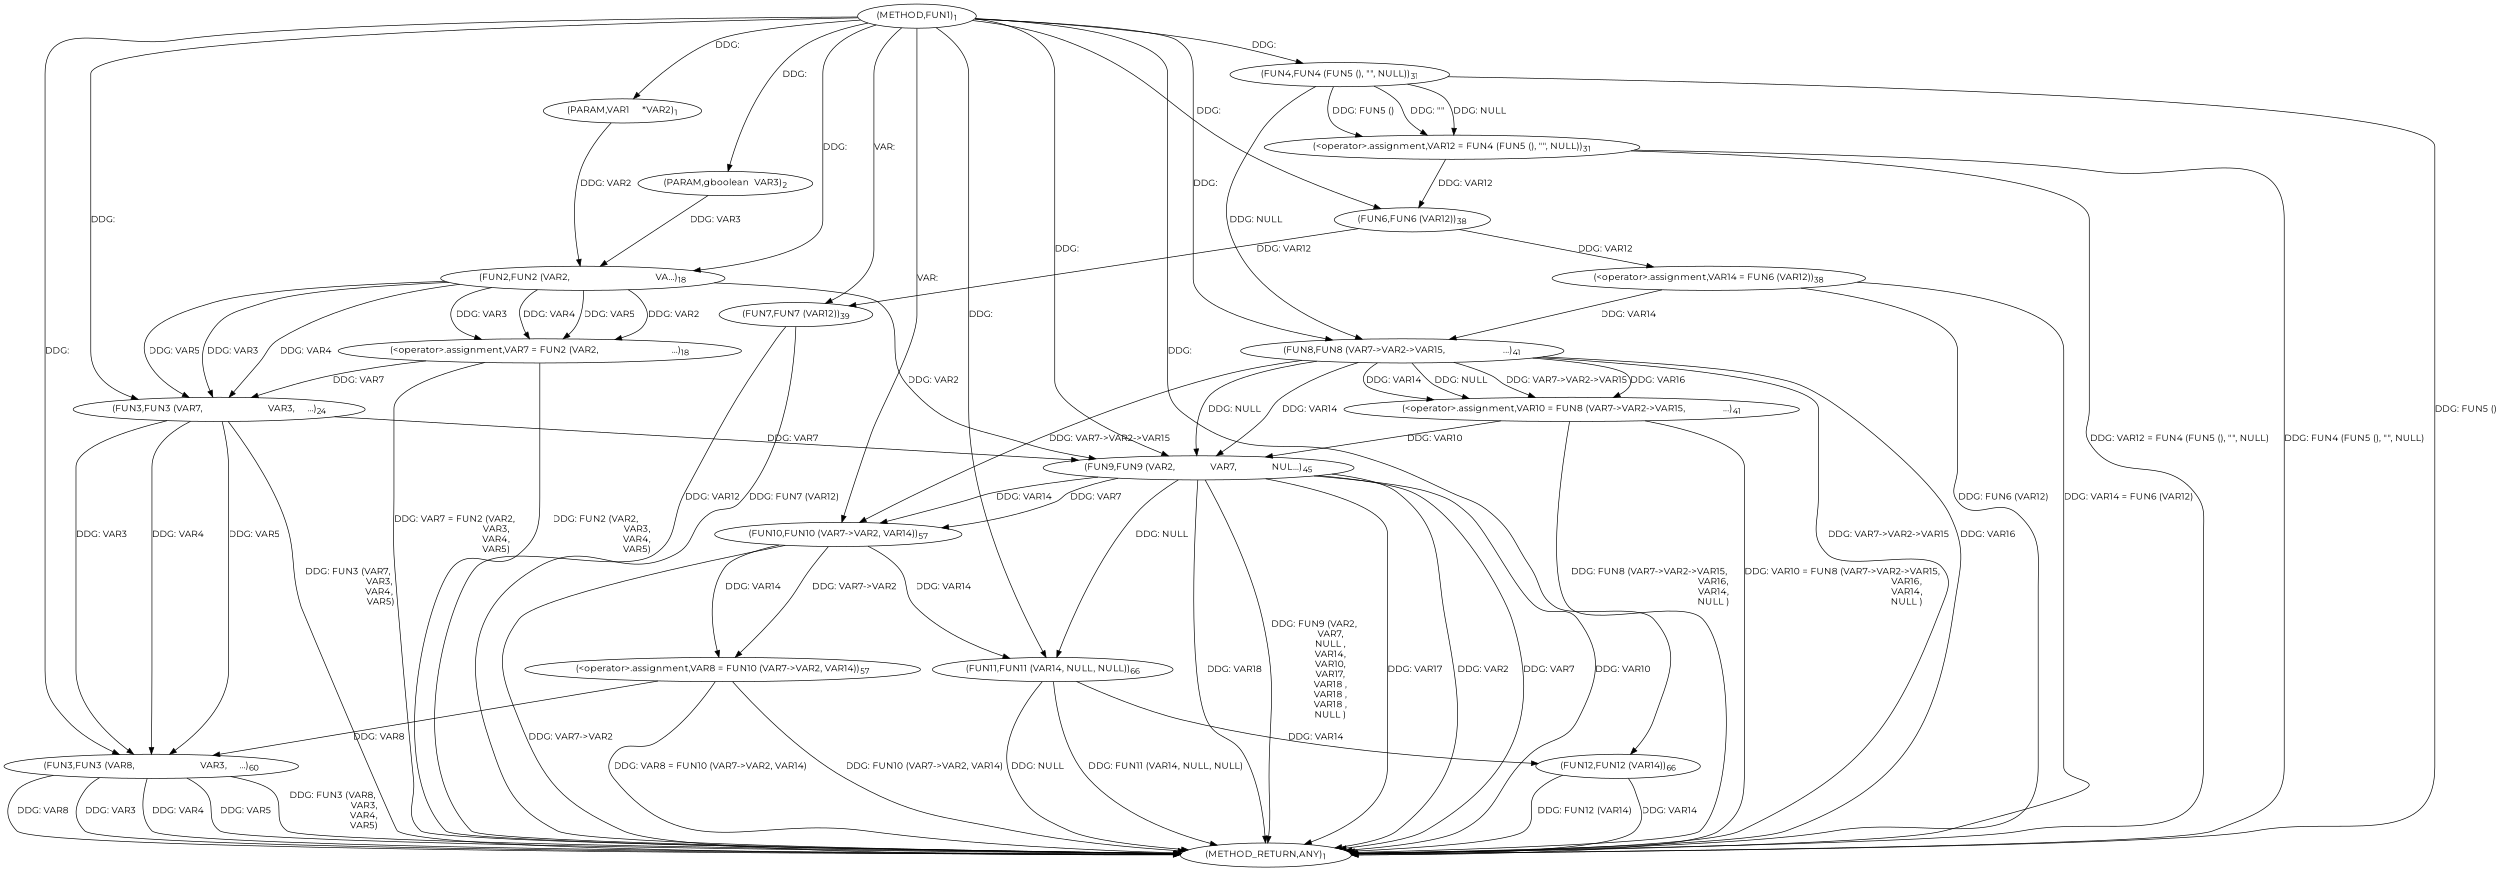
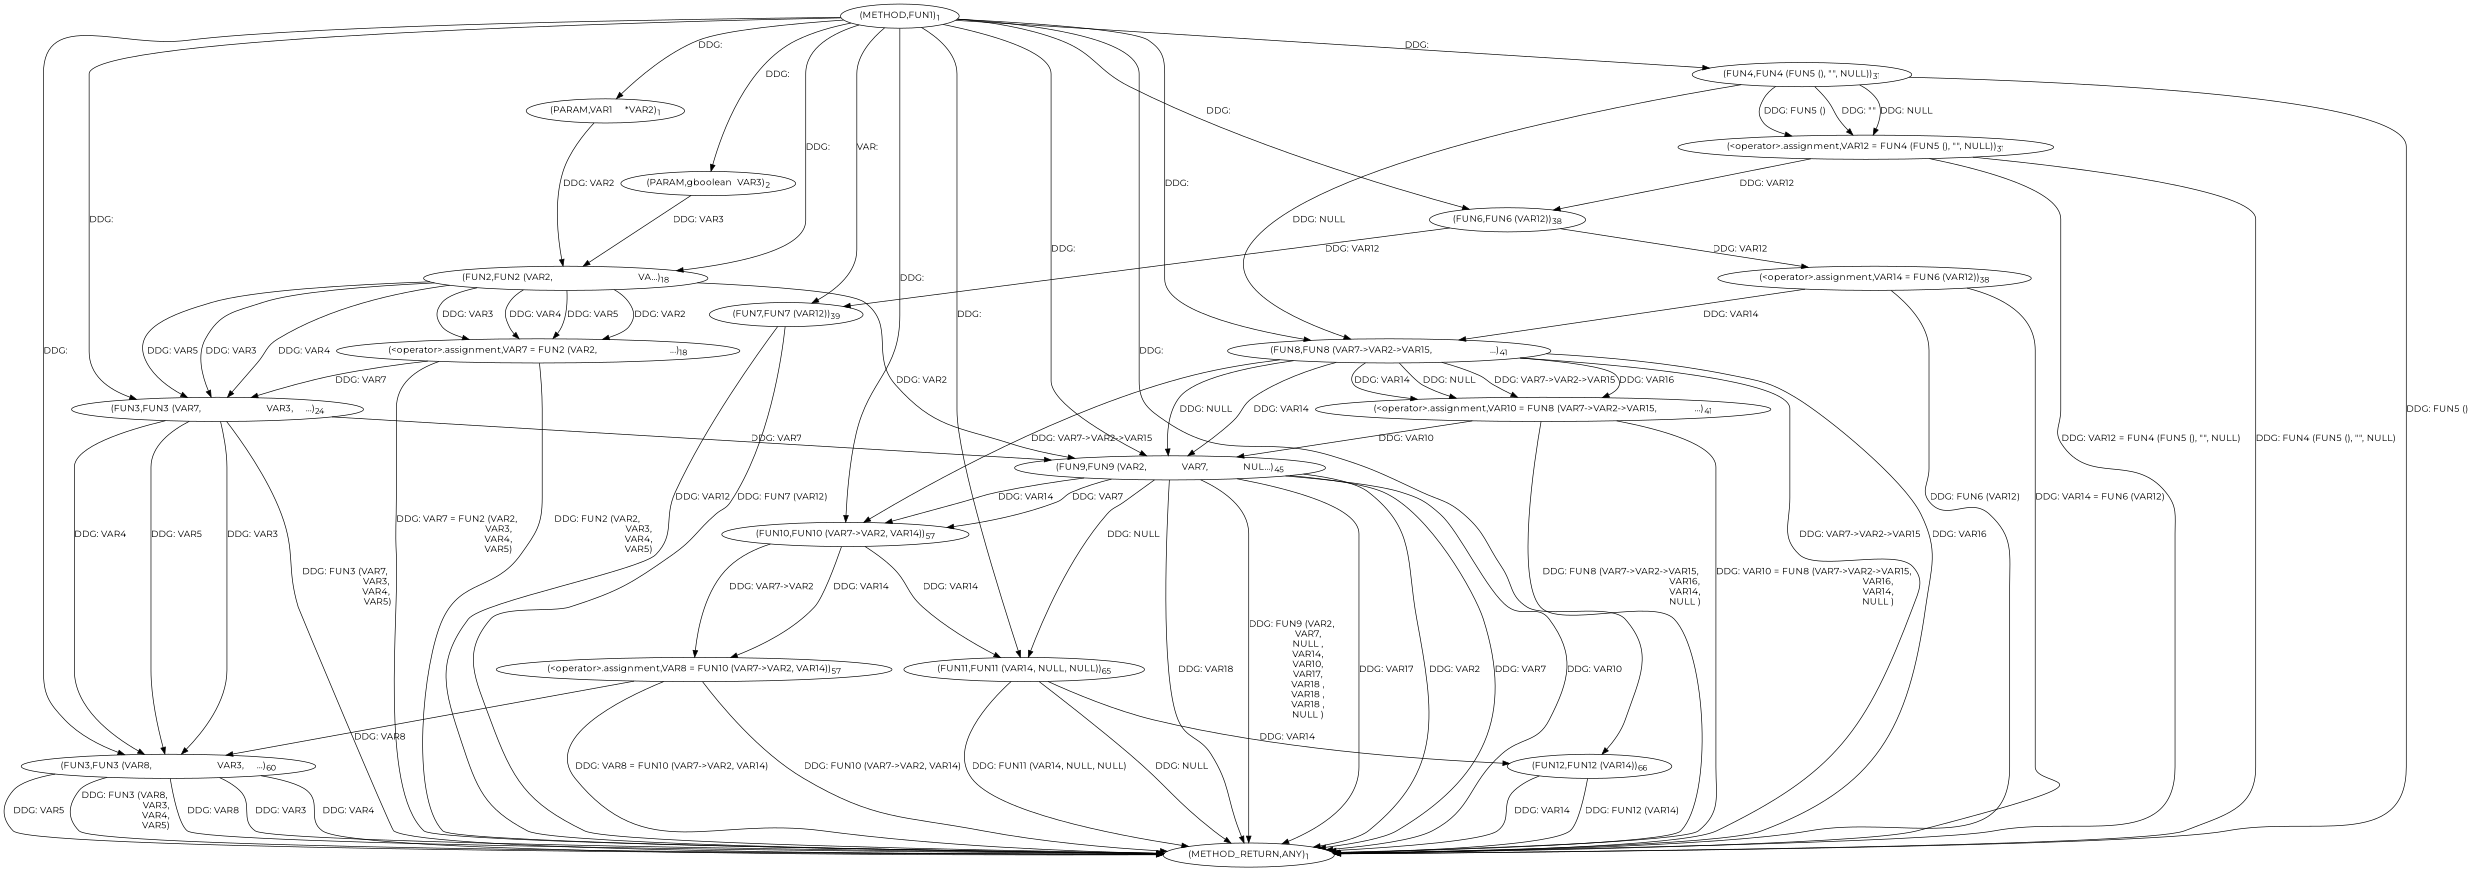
edge "(METHOD,FUN1)" -> "(FUN10,FUN10 (VAR7->VAR2, VAR14))": label "VAR: " -> "DDG: "
node "(FUN11,FUN11 (VAR14, NULL, NULL))": text "66" -> "65"
edge "(FUN10,FUN10 (VAR7->VAR2, VAR14))" -> "(METHOD_RETURN,ANY)": removed, label "DDG: VAR7->VAR2"
